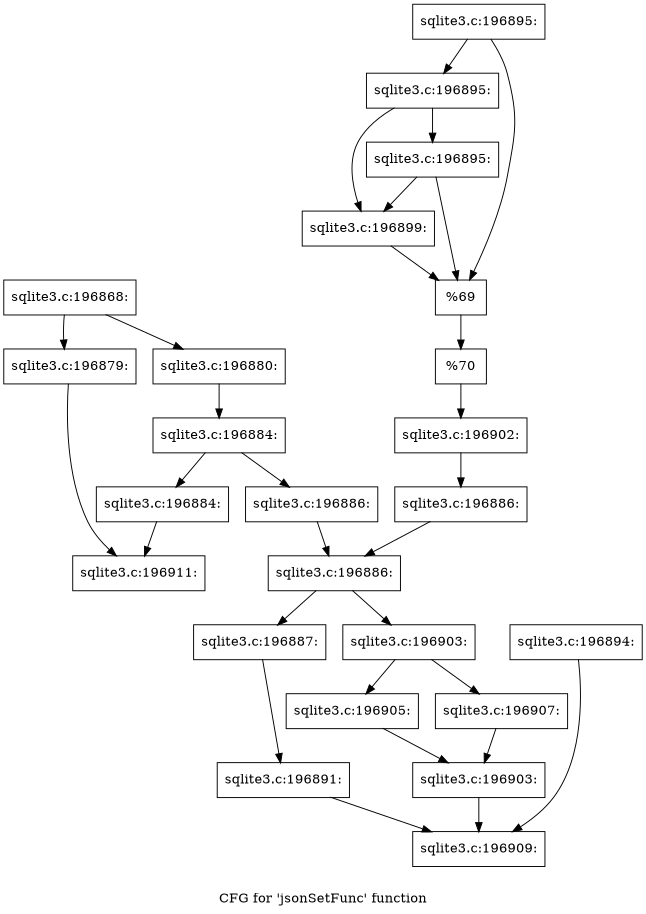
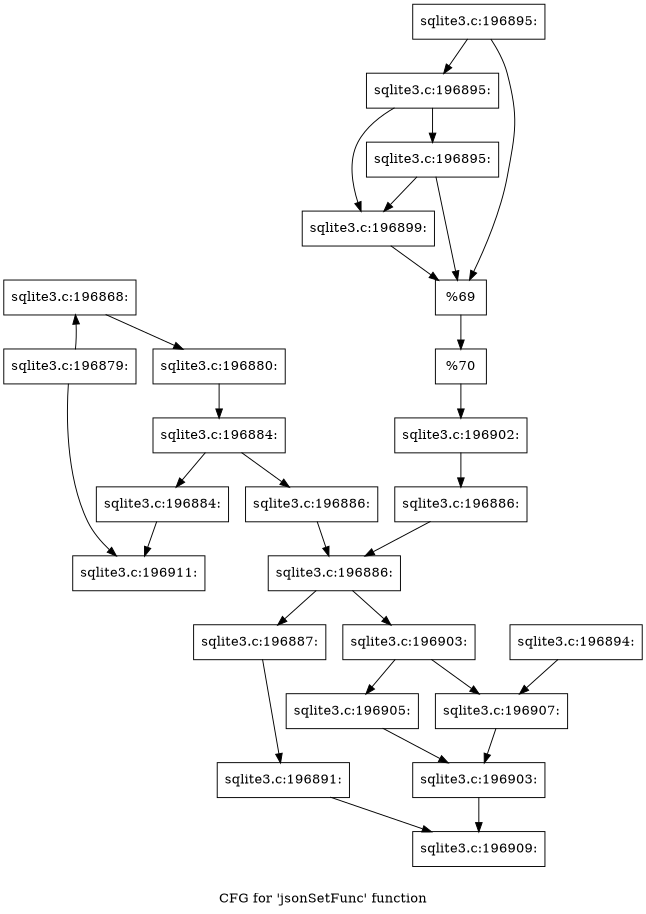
edge "sqlite3.c:196868:" -> "sqlite3.c:196879:": reversed
edge "sqlite3.c:196894:" -> "sqlite3.c:196909:": now "sqlite3.c:196894:" -> "sqlite3.c:196907:"
